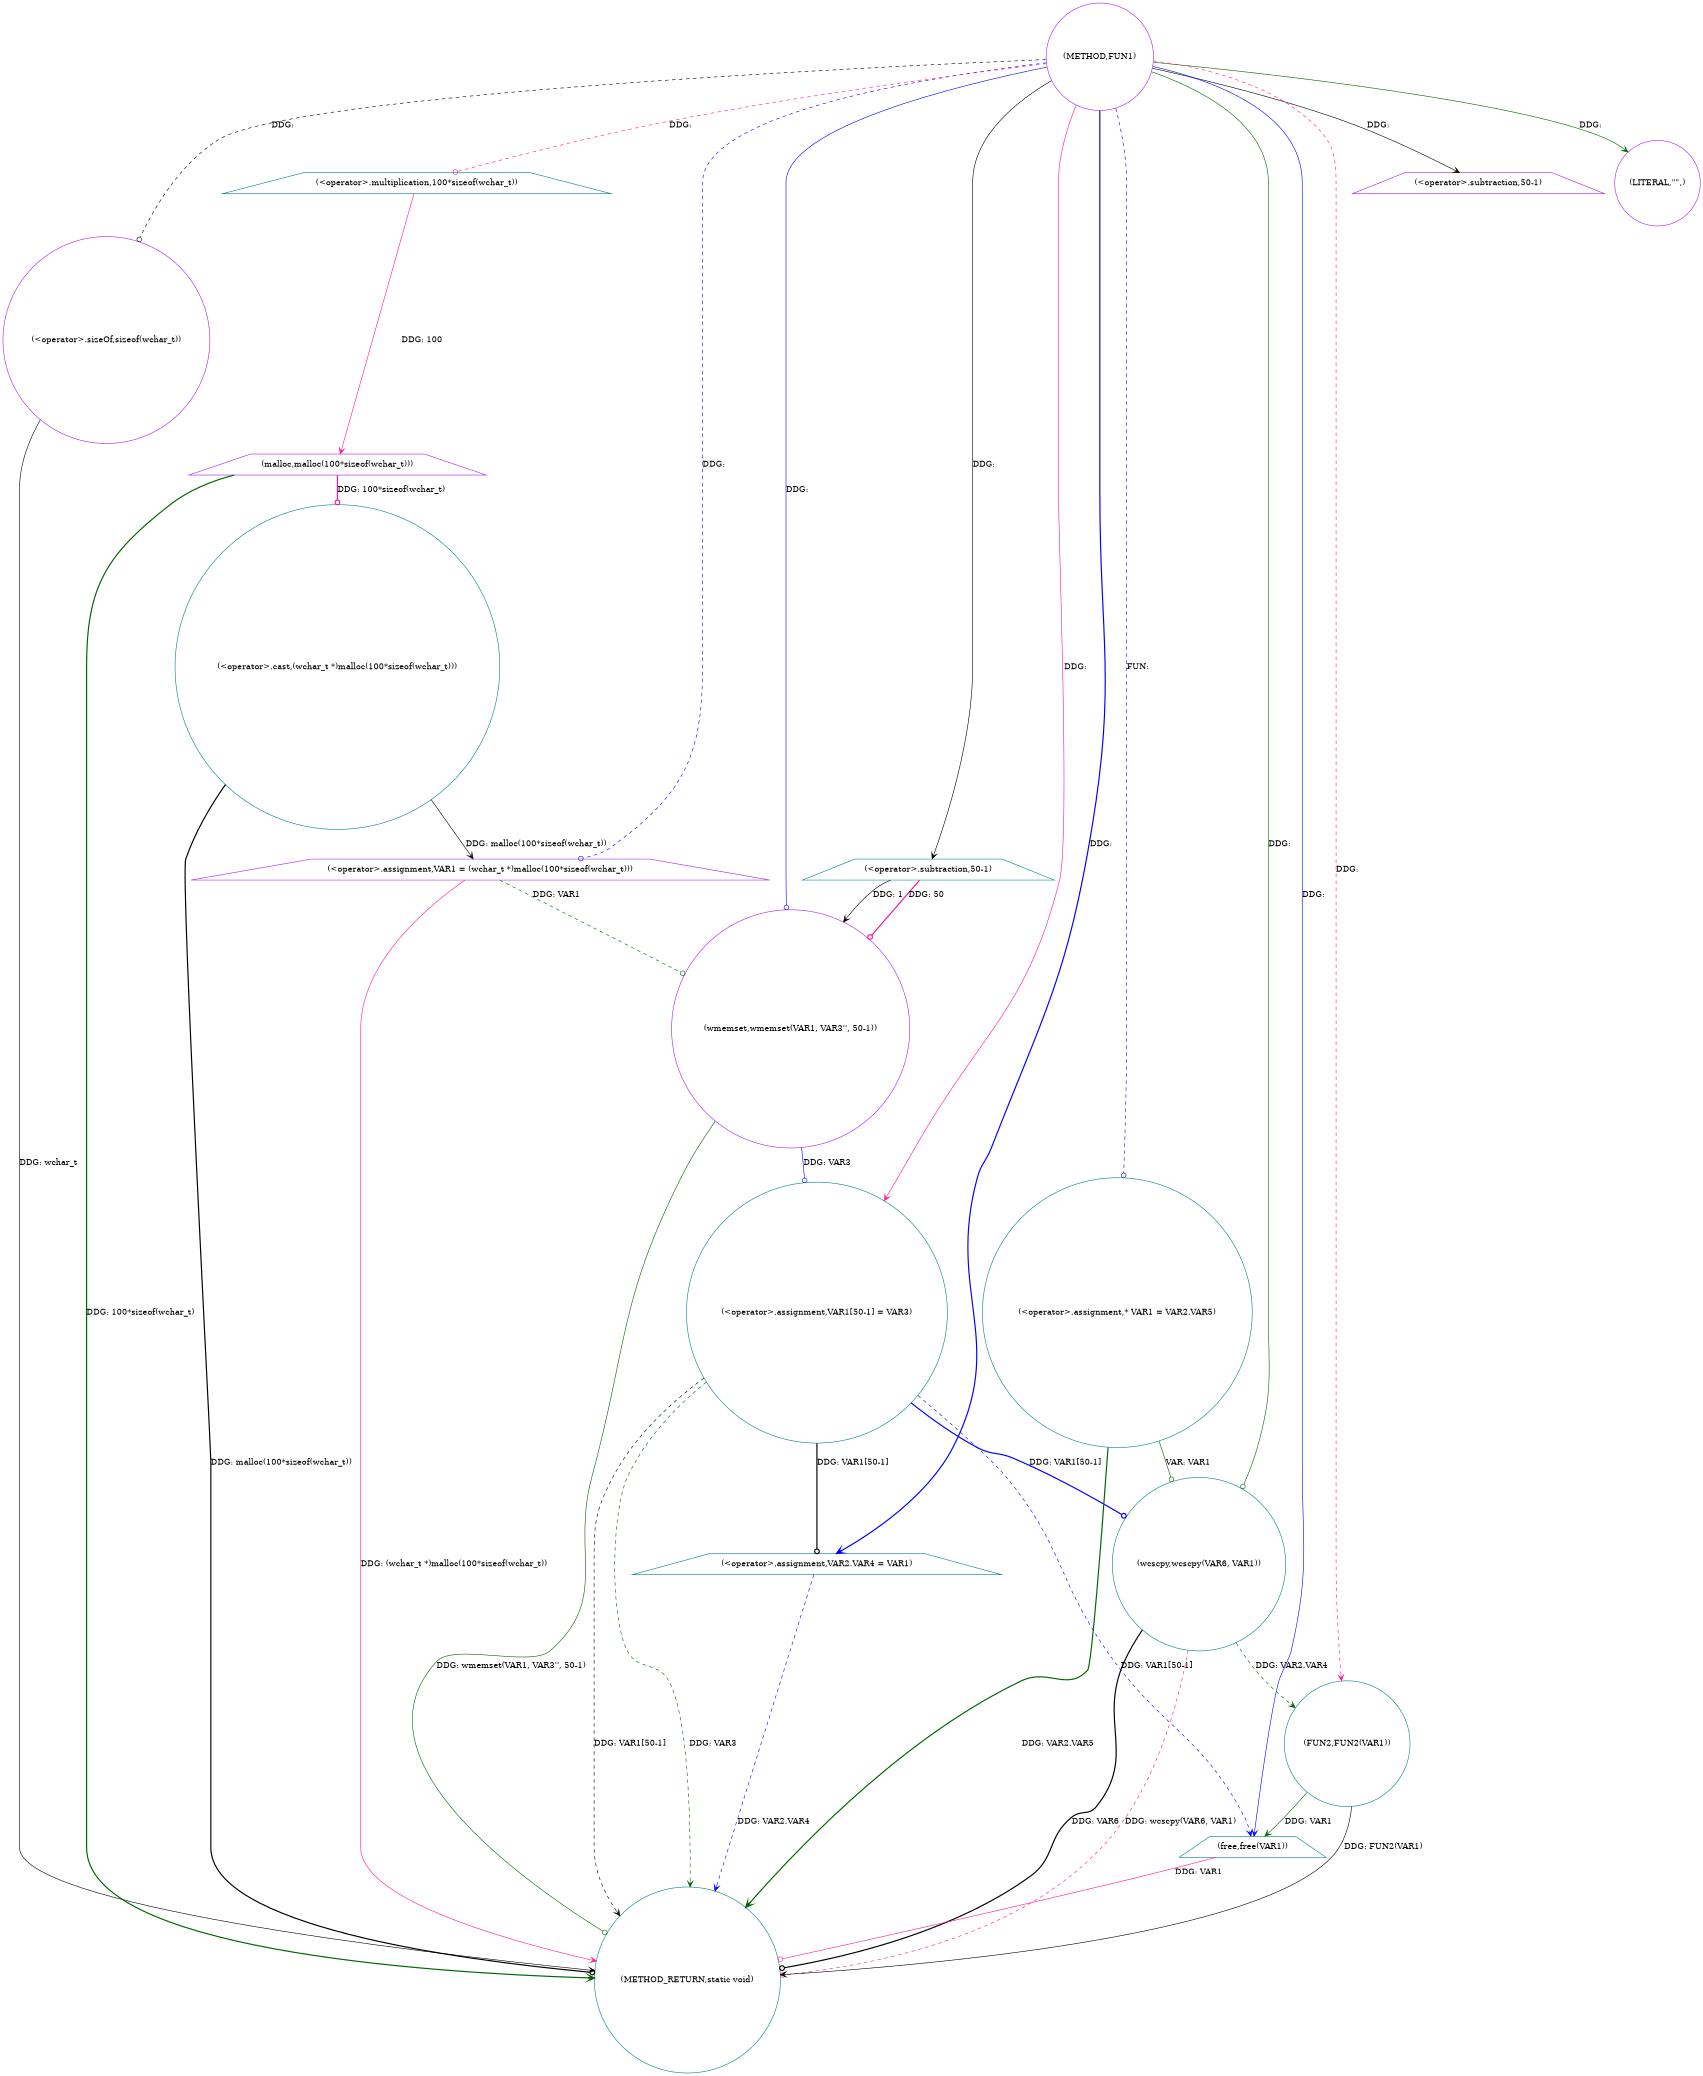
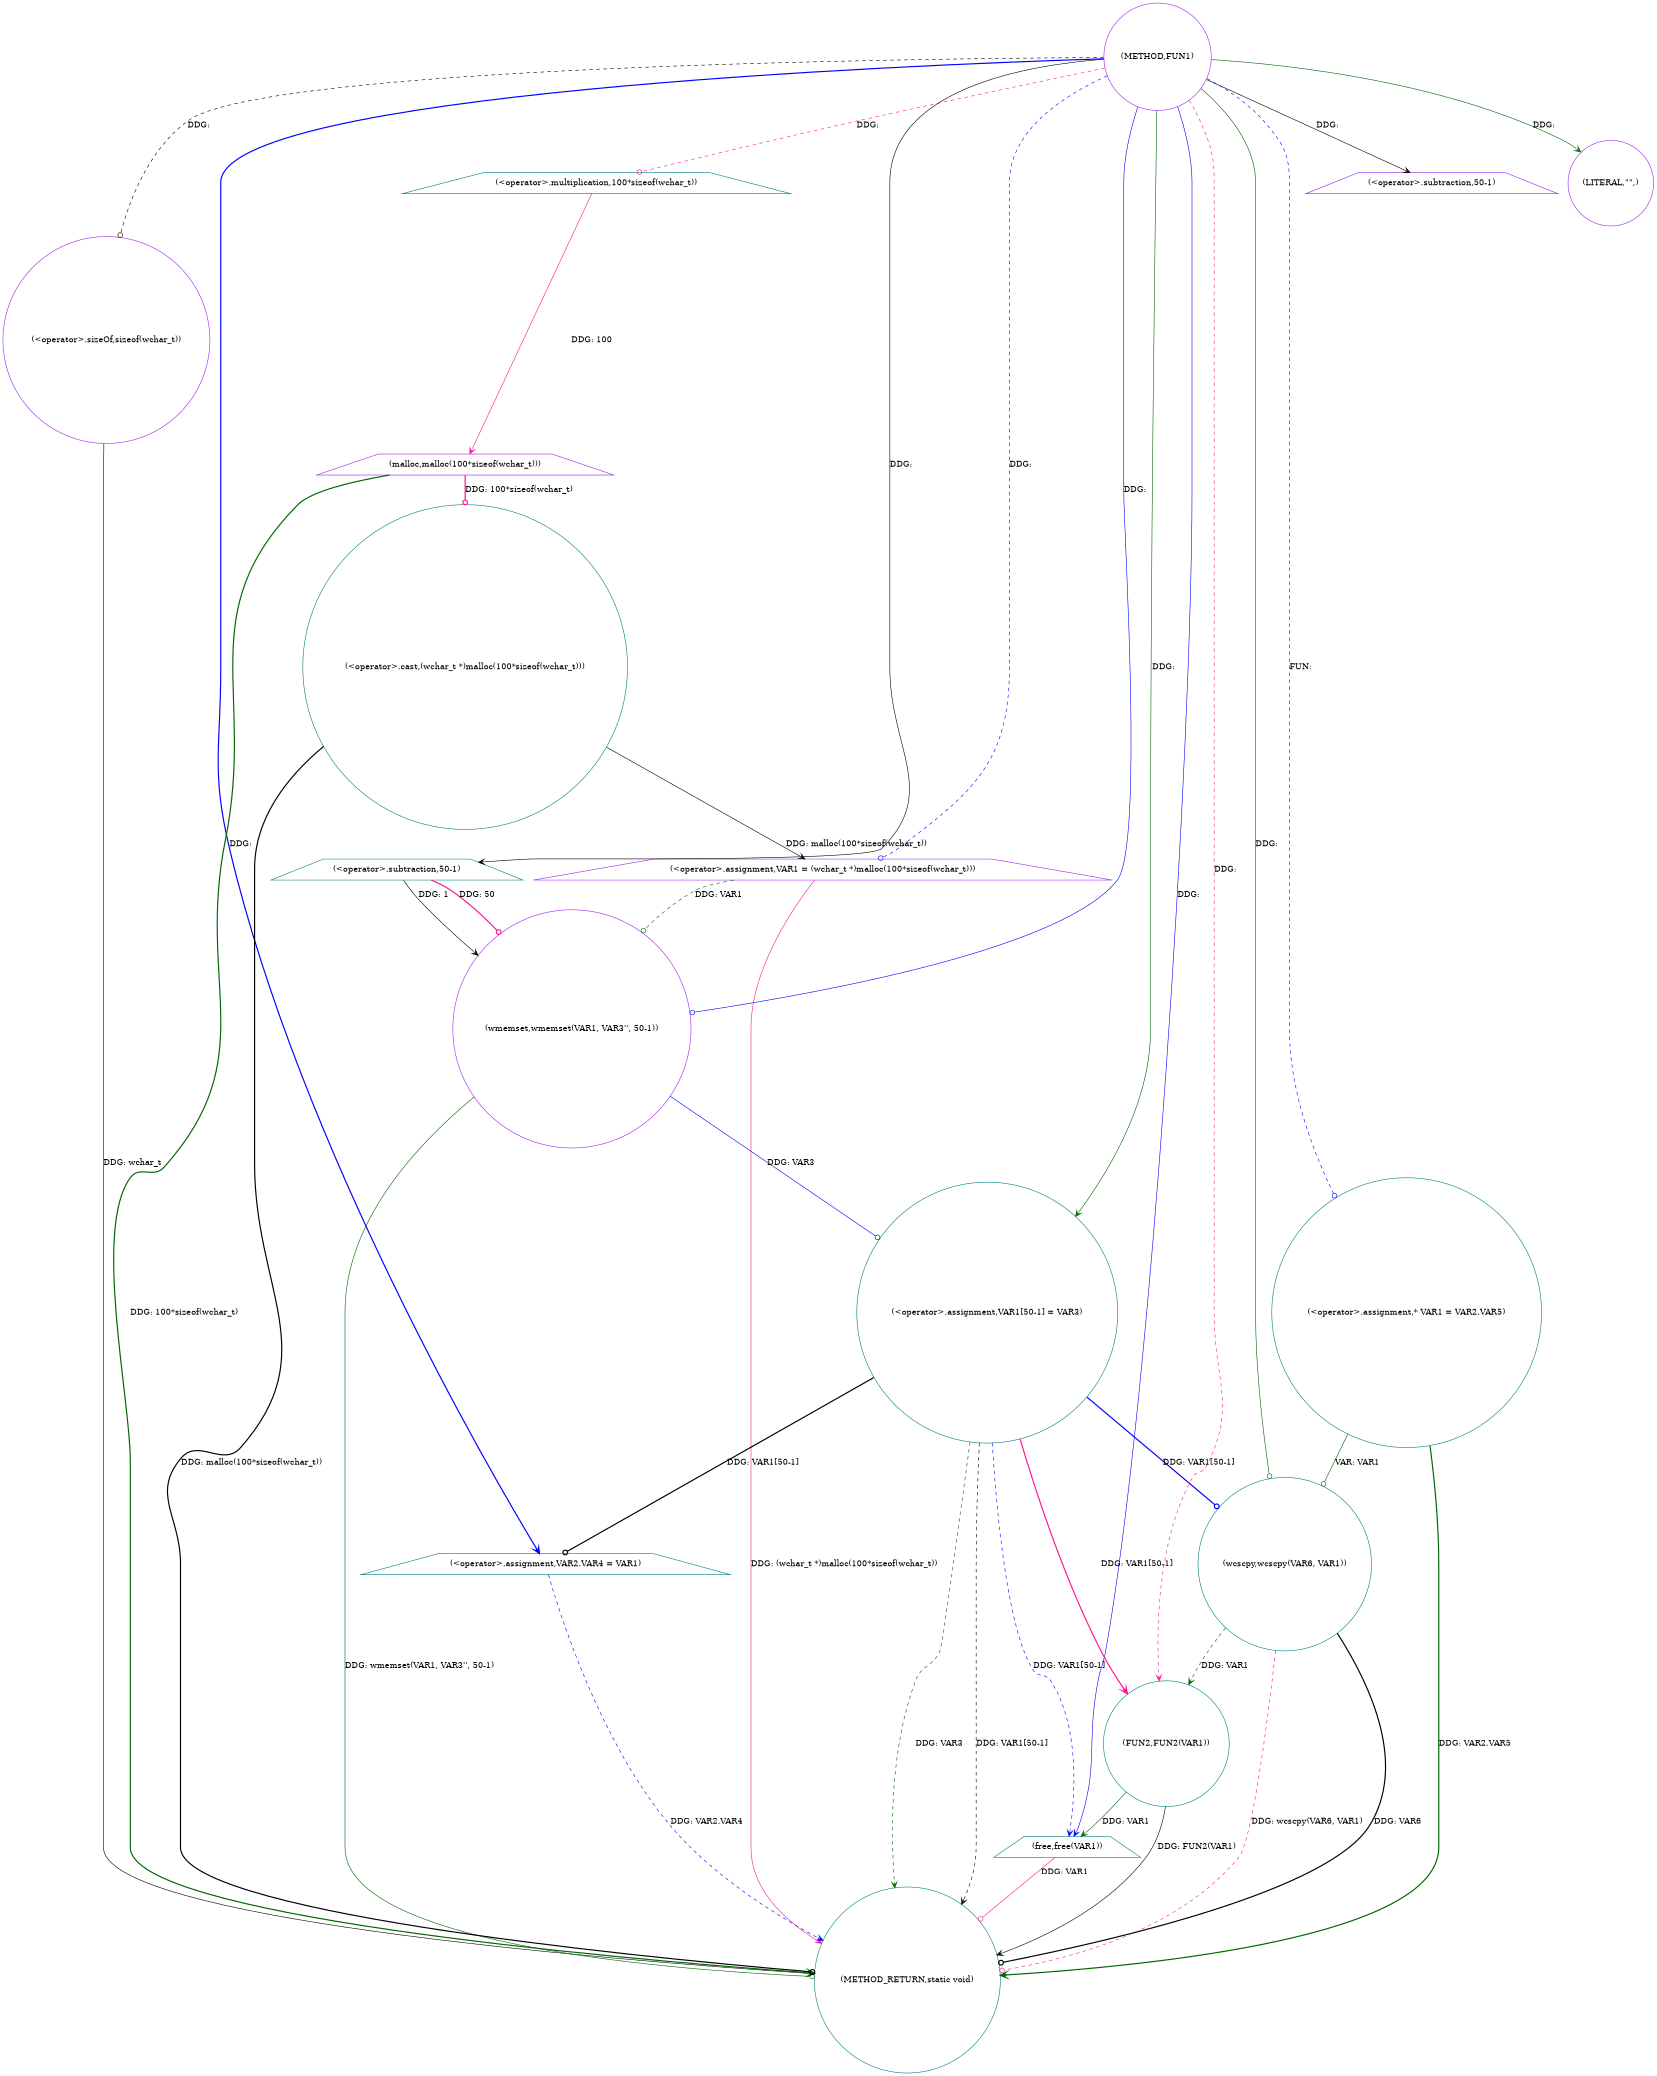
edge "(METHOD,FUN1)" -> "(<operator>.assignment,VAR1[50-1] = VAR3)": color deeppink -> darkgreen
edge "(<operator>.assignment,VAR1[50-1] = VAR3)" -> "(FUN2,FUN2(VAR1))": added, label "DDG: VAR1[50-1]"
edge "(wcscpy,wcscpy(VAR6, VAR1))" -> "(FUN2,FUN2(VAR1))": label "DDG: VAR2.VAR4" -> "DDG: VAR1"
